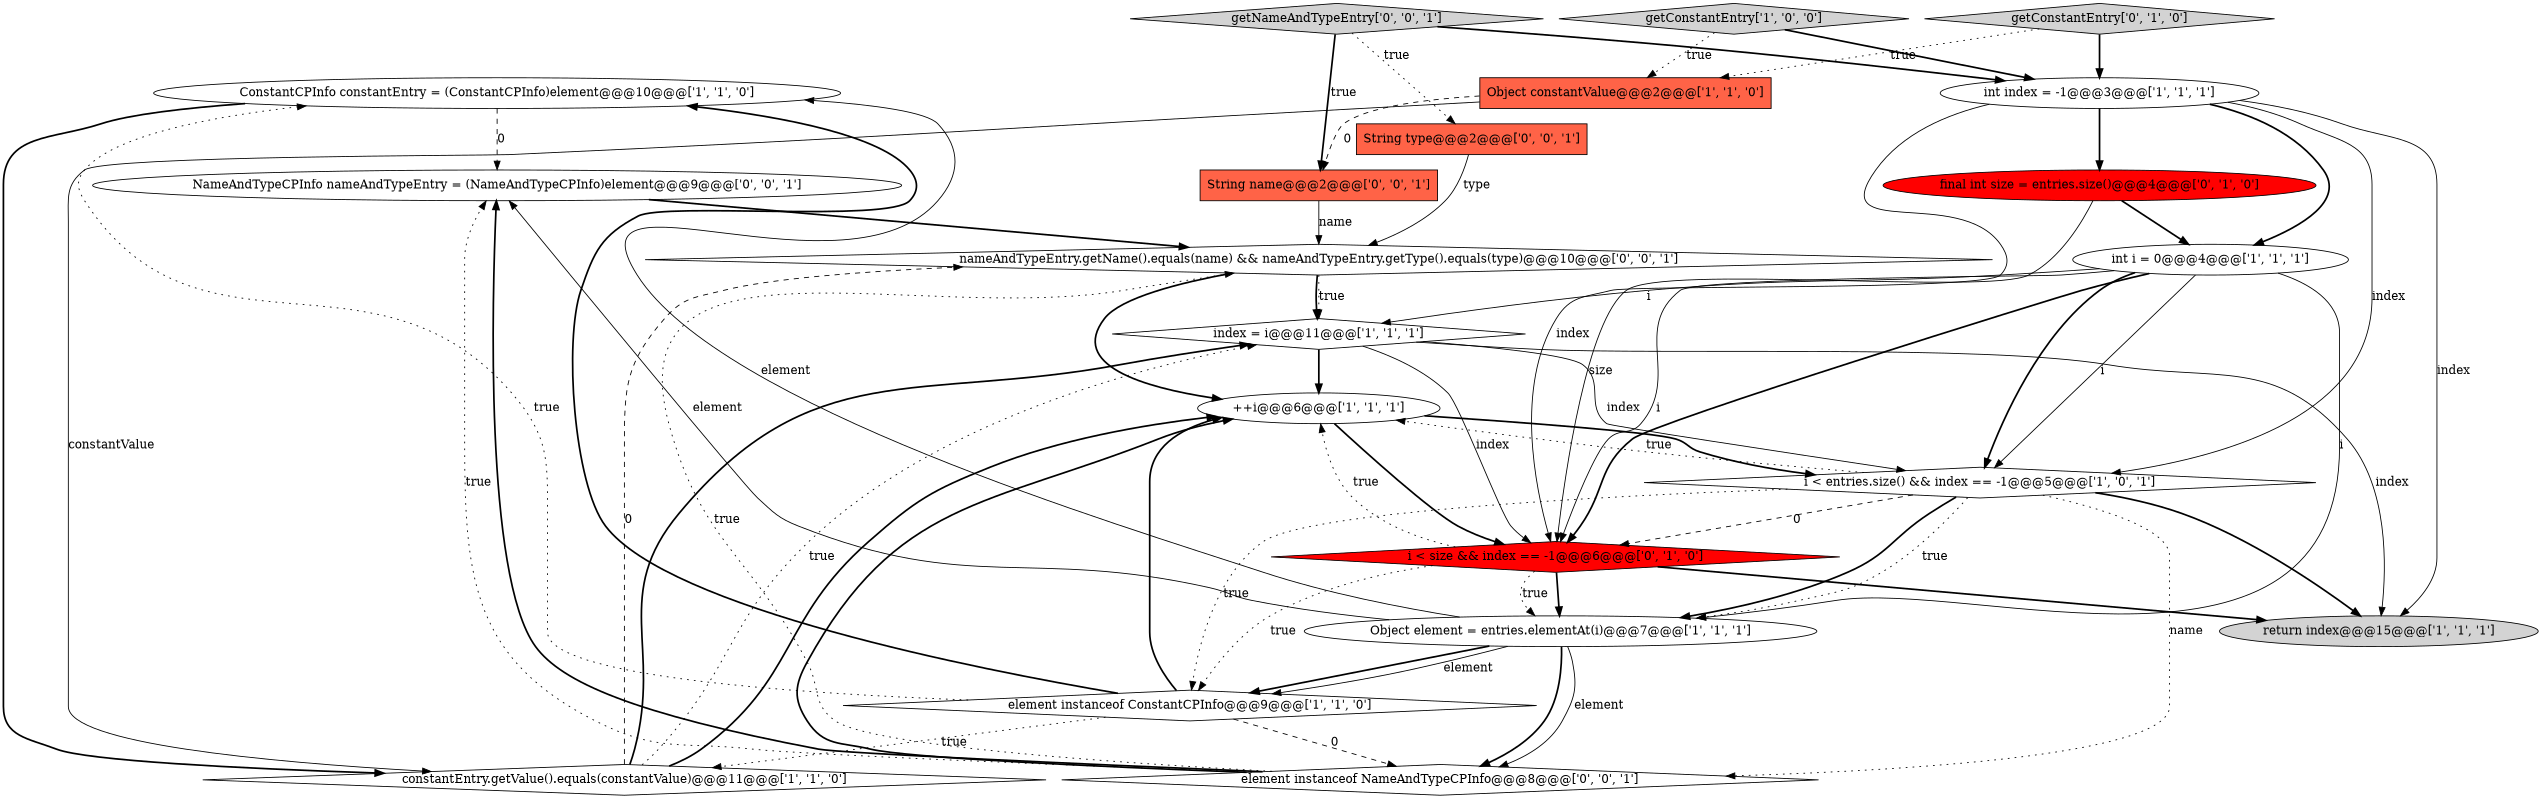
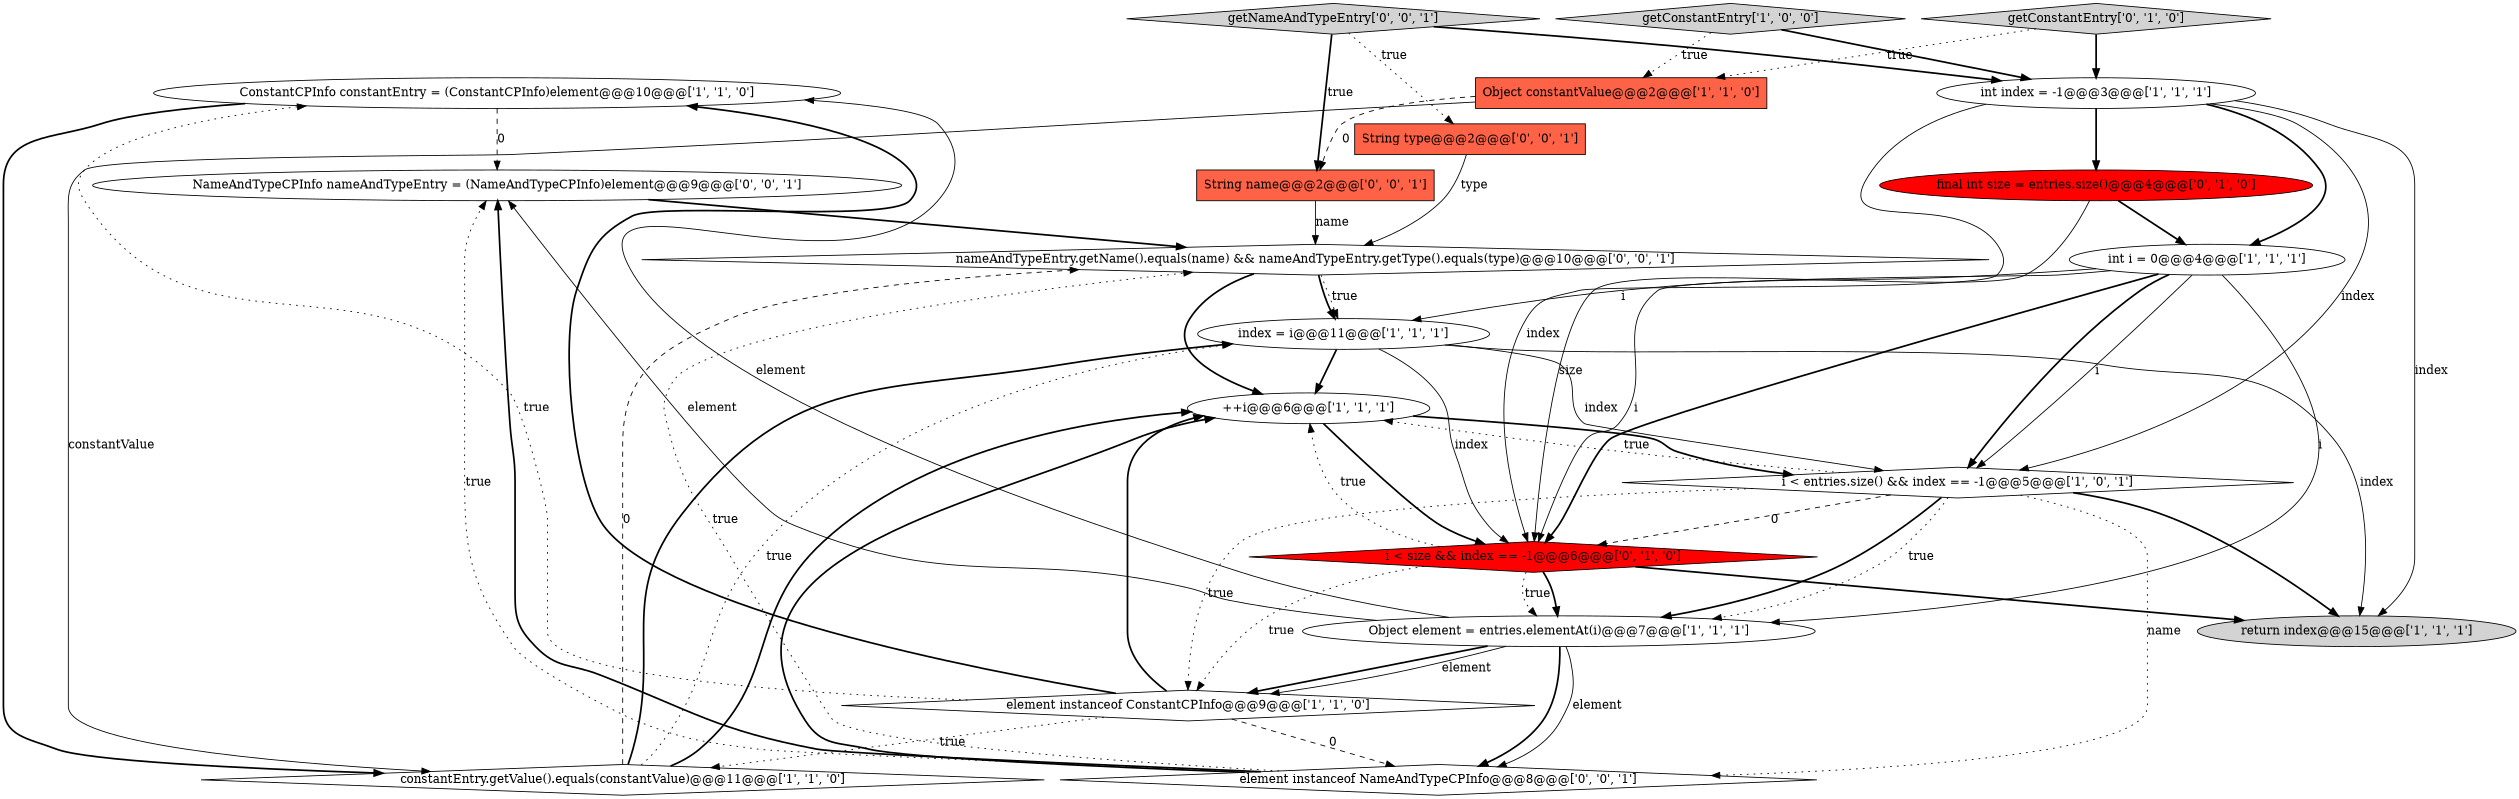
node "index = i@@@11@@@['1', '1', '1']": shape diamond -> ellipse
